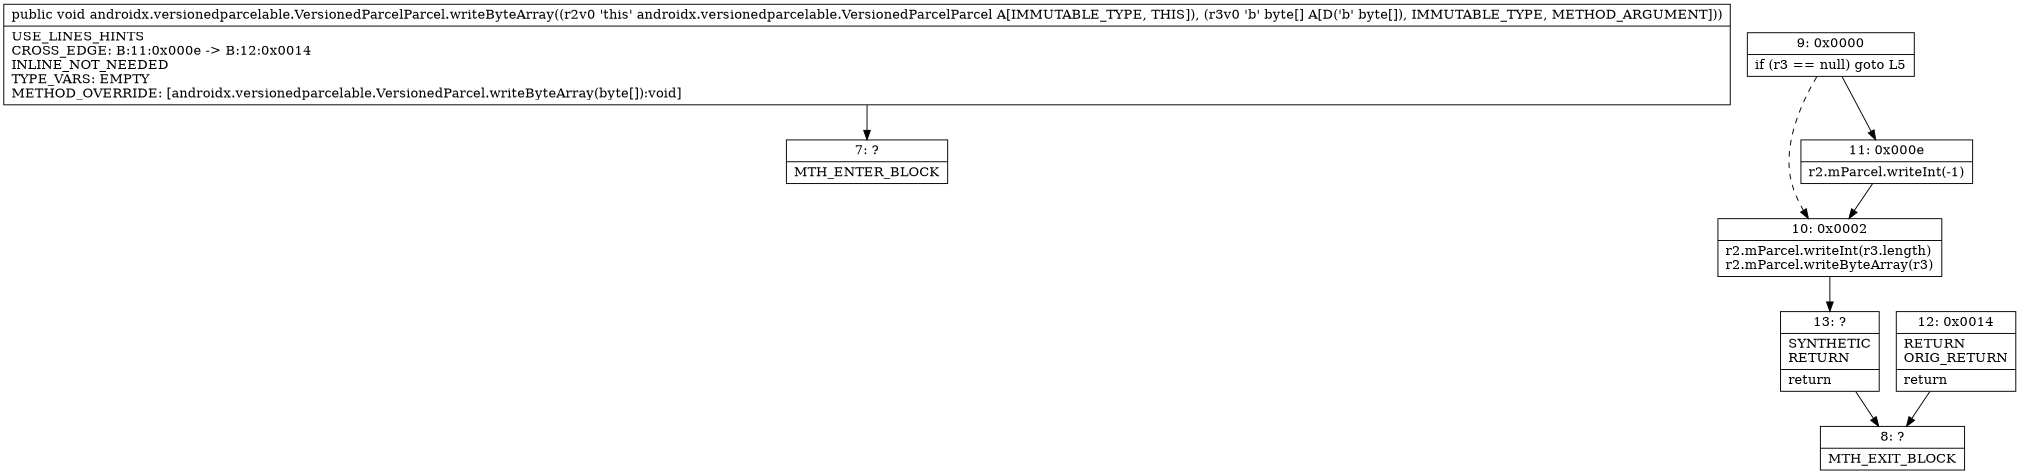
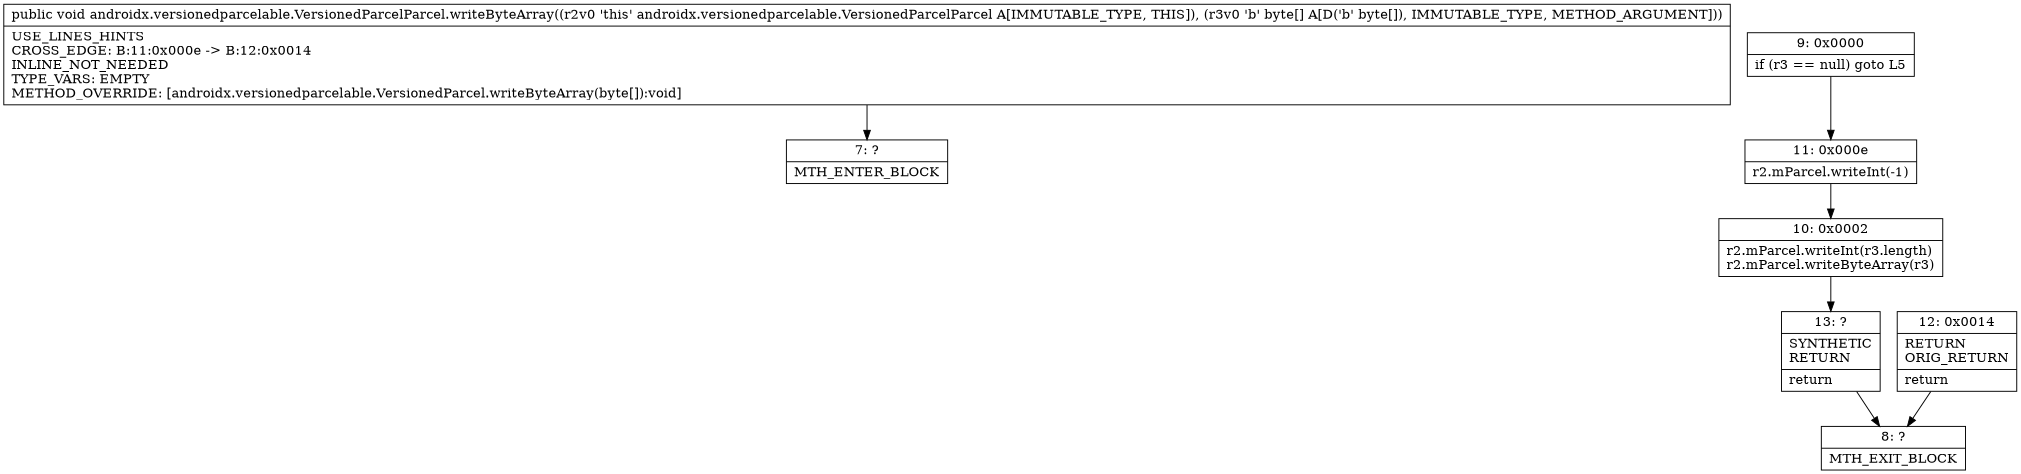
edge "9: 0x0000" -> "10: 0x0002": removed
